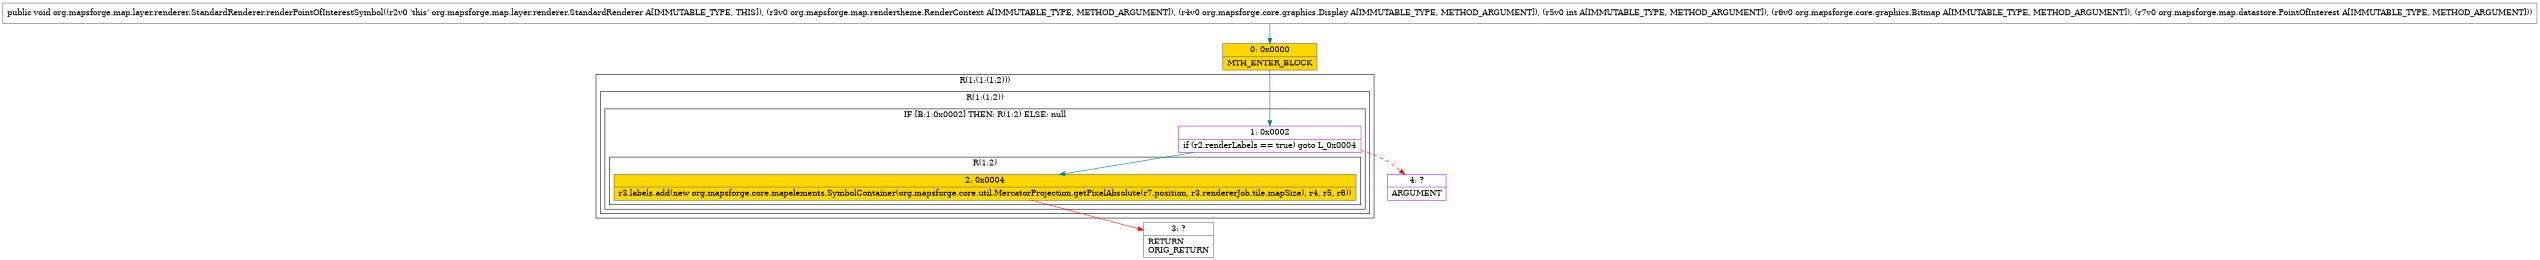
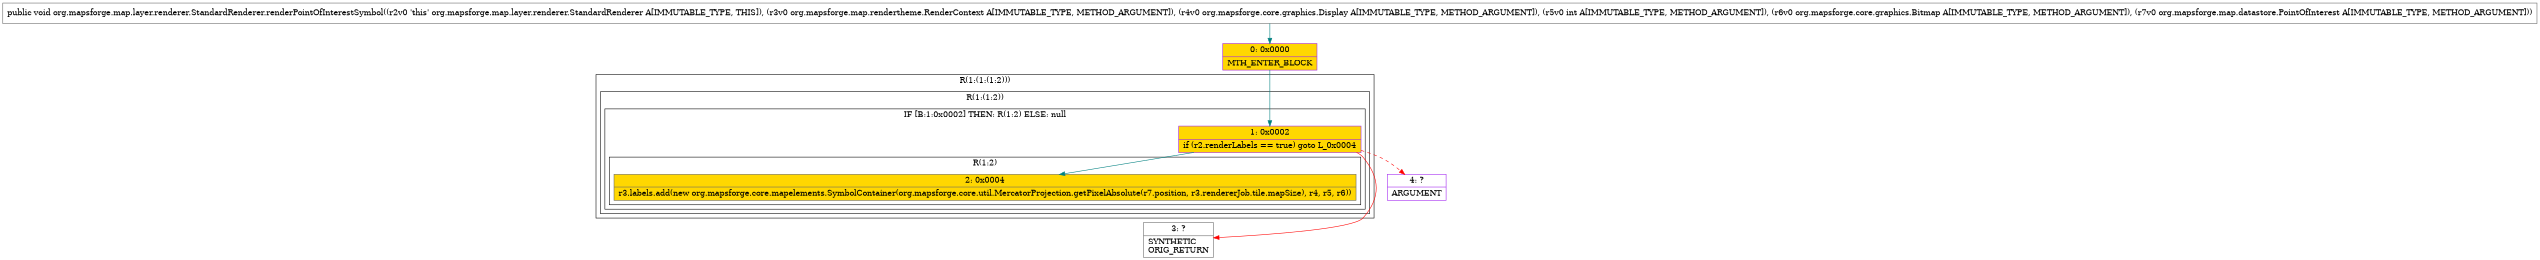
node "0: 0x0000": color gray40 -> purple
node "1: 0x0002": fillcolor white -> gold
edge "2: 0x0004" -> "3: ?": now "1: 0x0002" -> "3: ?"
node "3: ?": text "RETURN" -> "SYNTHETIC"
